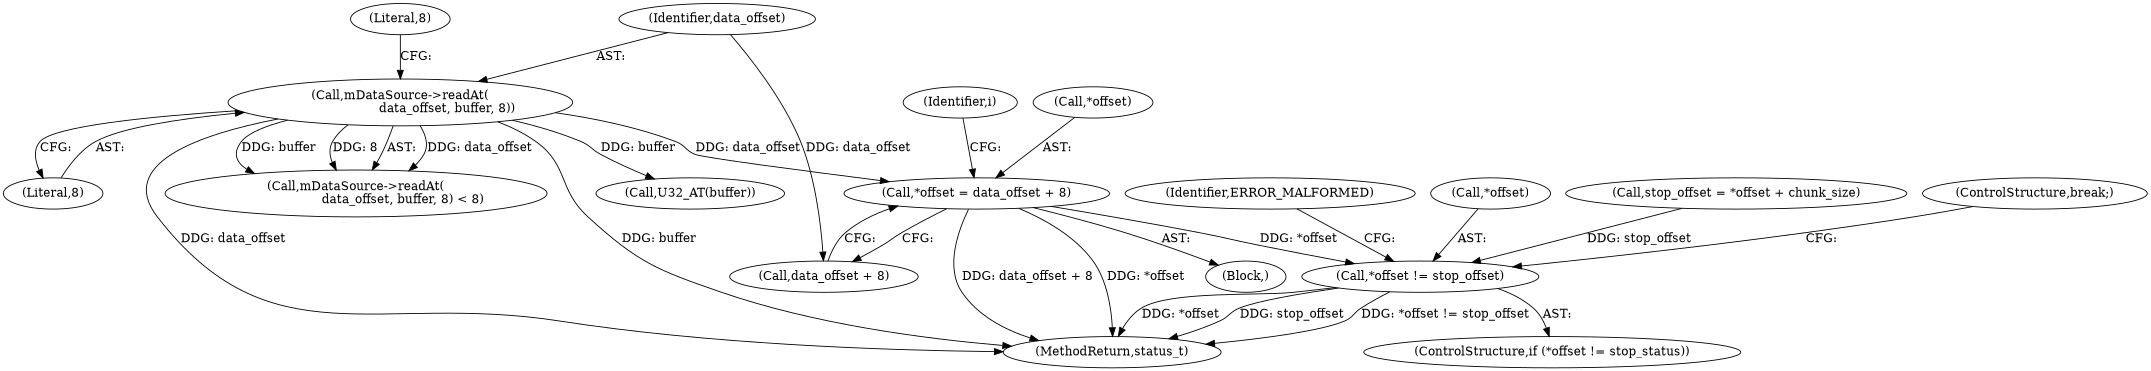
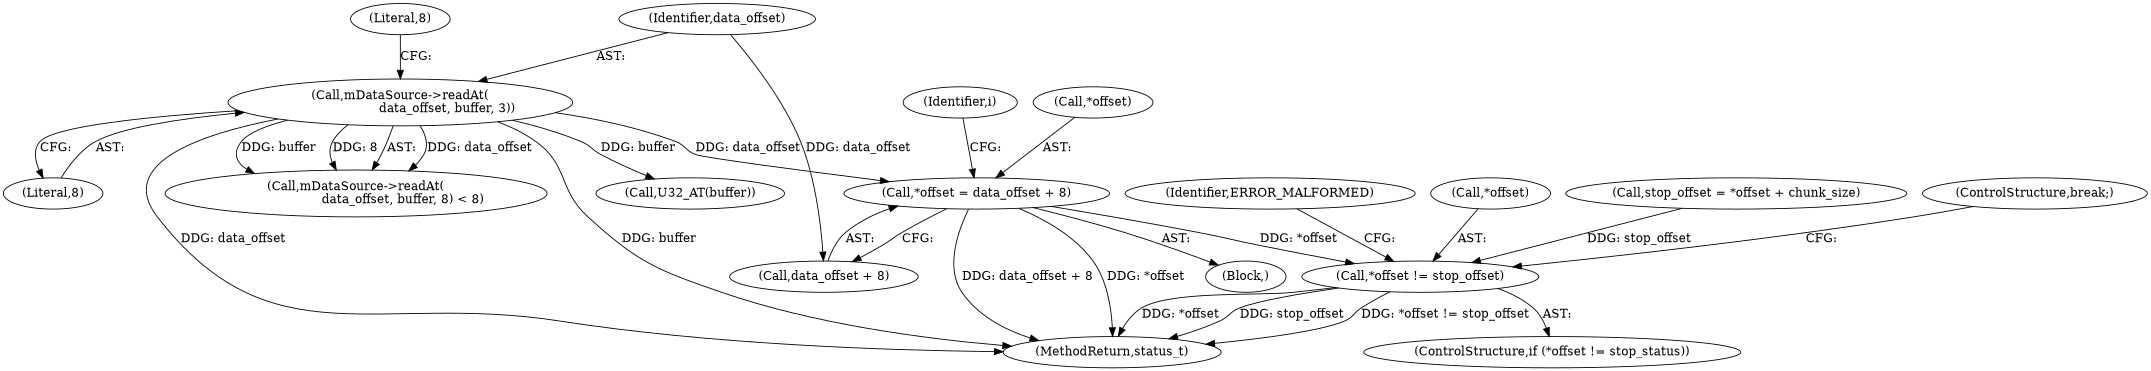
node "(Call,mDataSource->readAt( data_offset, buffer, 8))": label "(Call,mDataSource->readAt( data_offset, buffer, 8))" -> "(Call,mDataSource->readAt( data_offset, buffer, 3))"
edge "(Call,data_offset + 8)" -> "(Call,*offset = data_offset + 8)": label "CFG: " -> "AST: "
